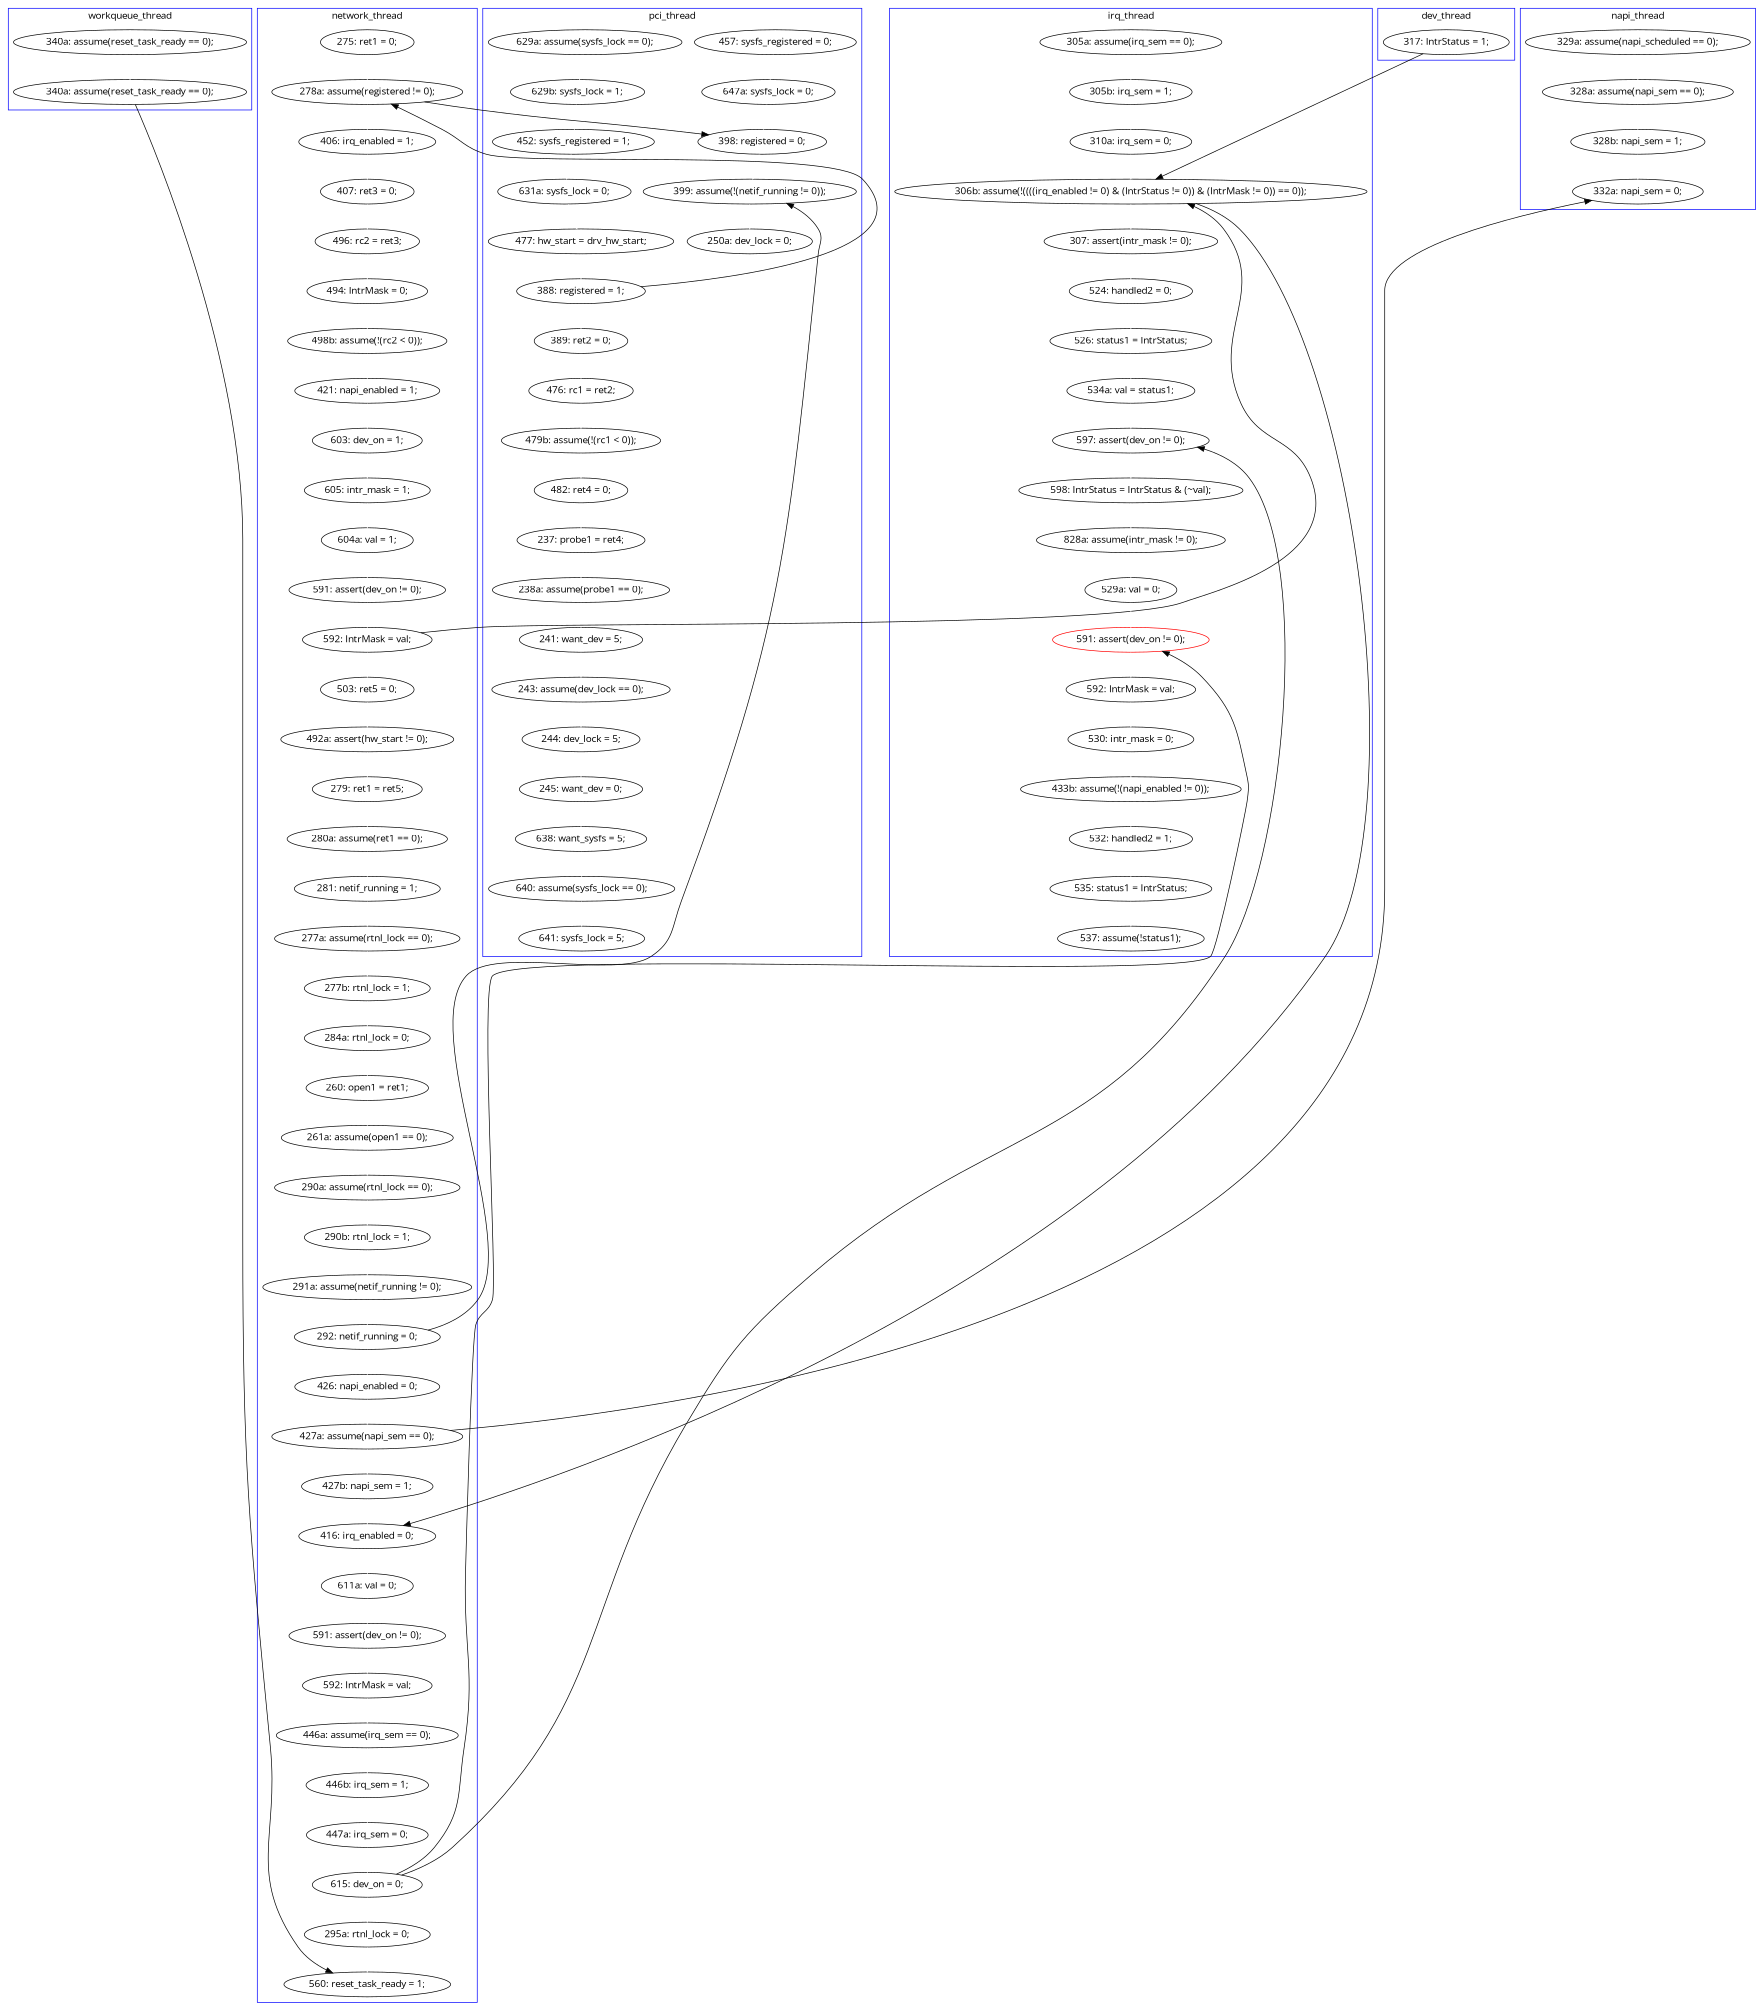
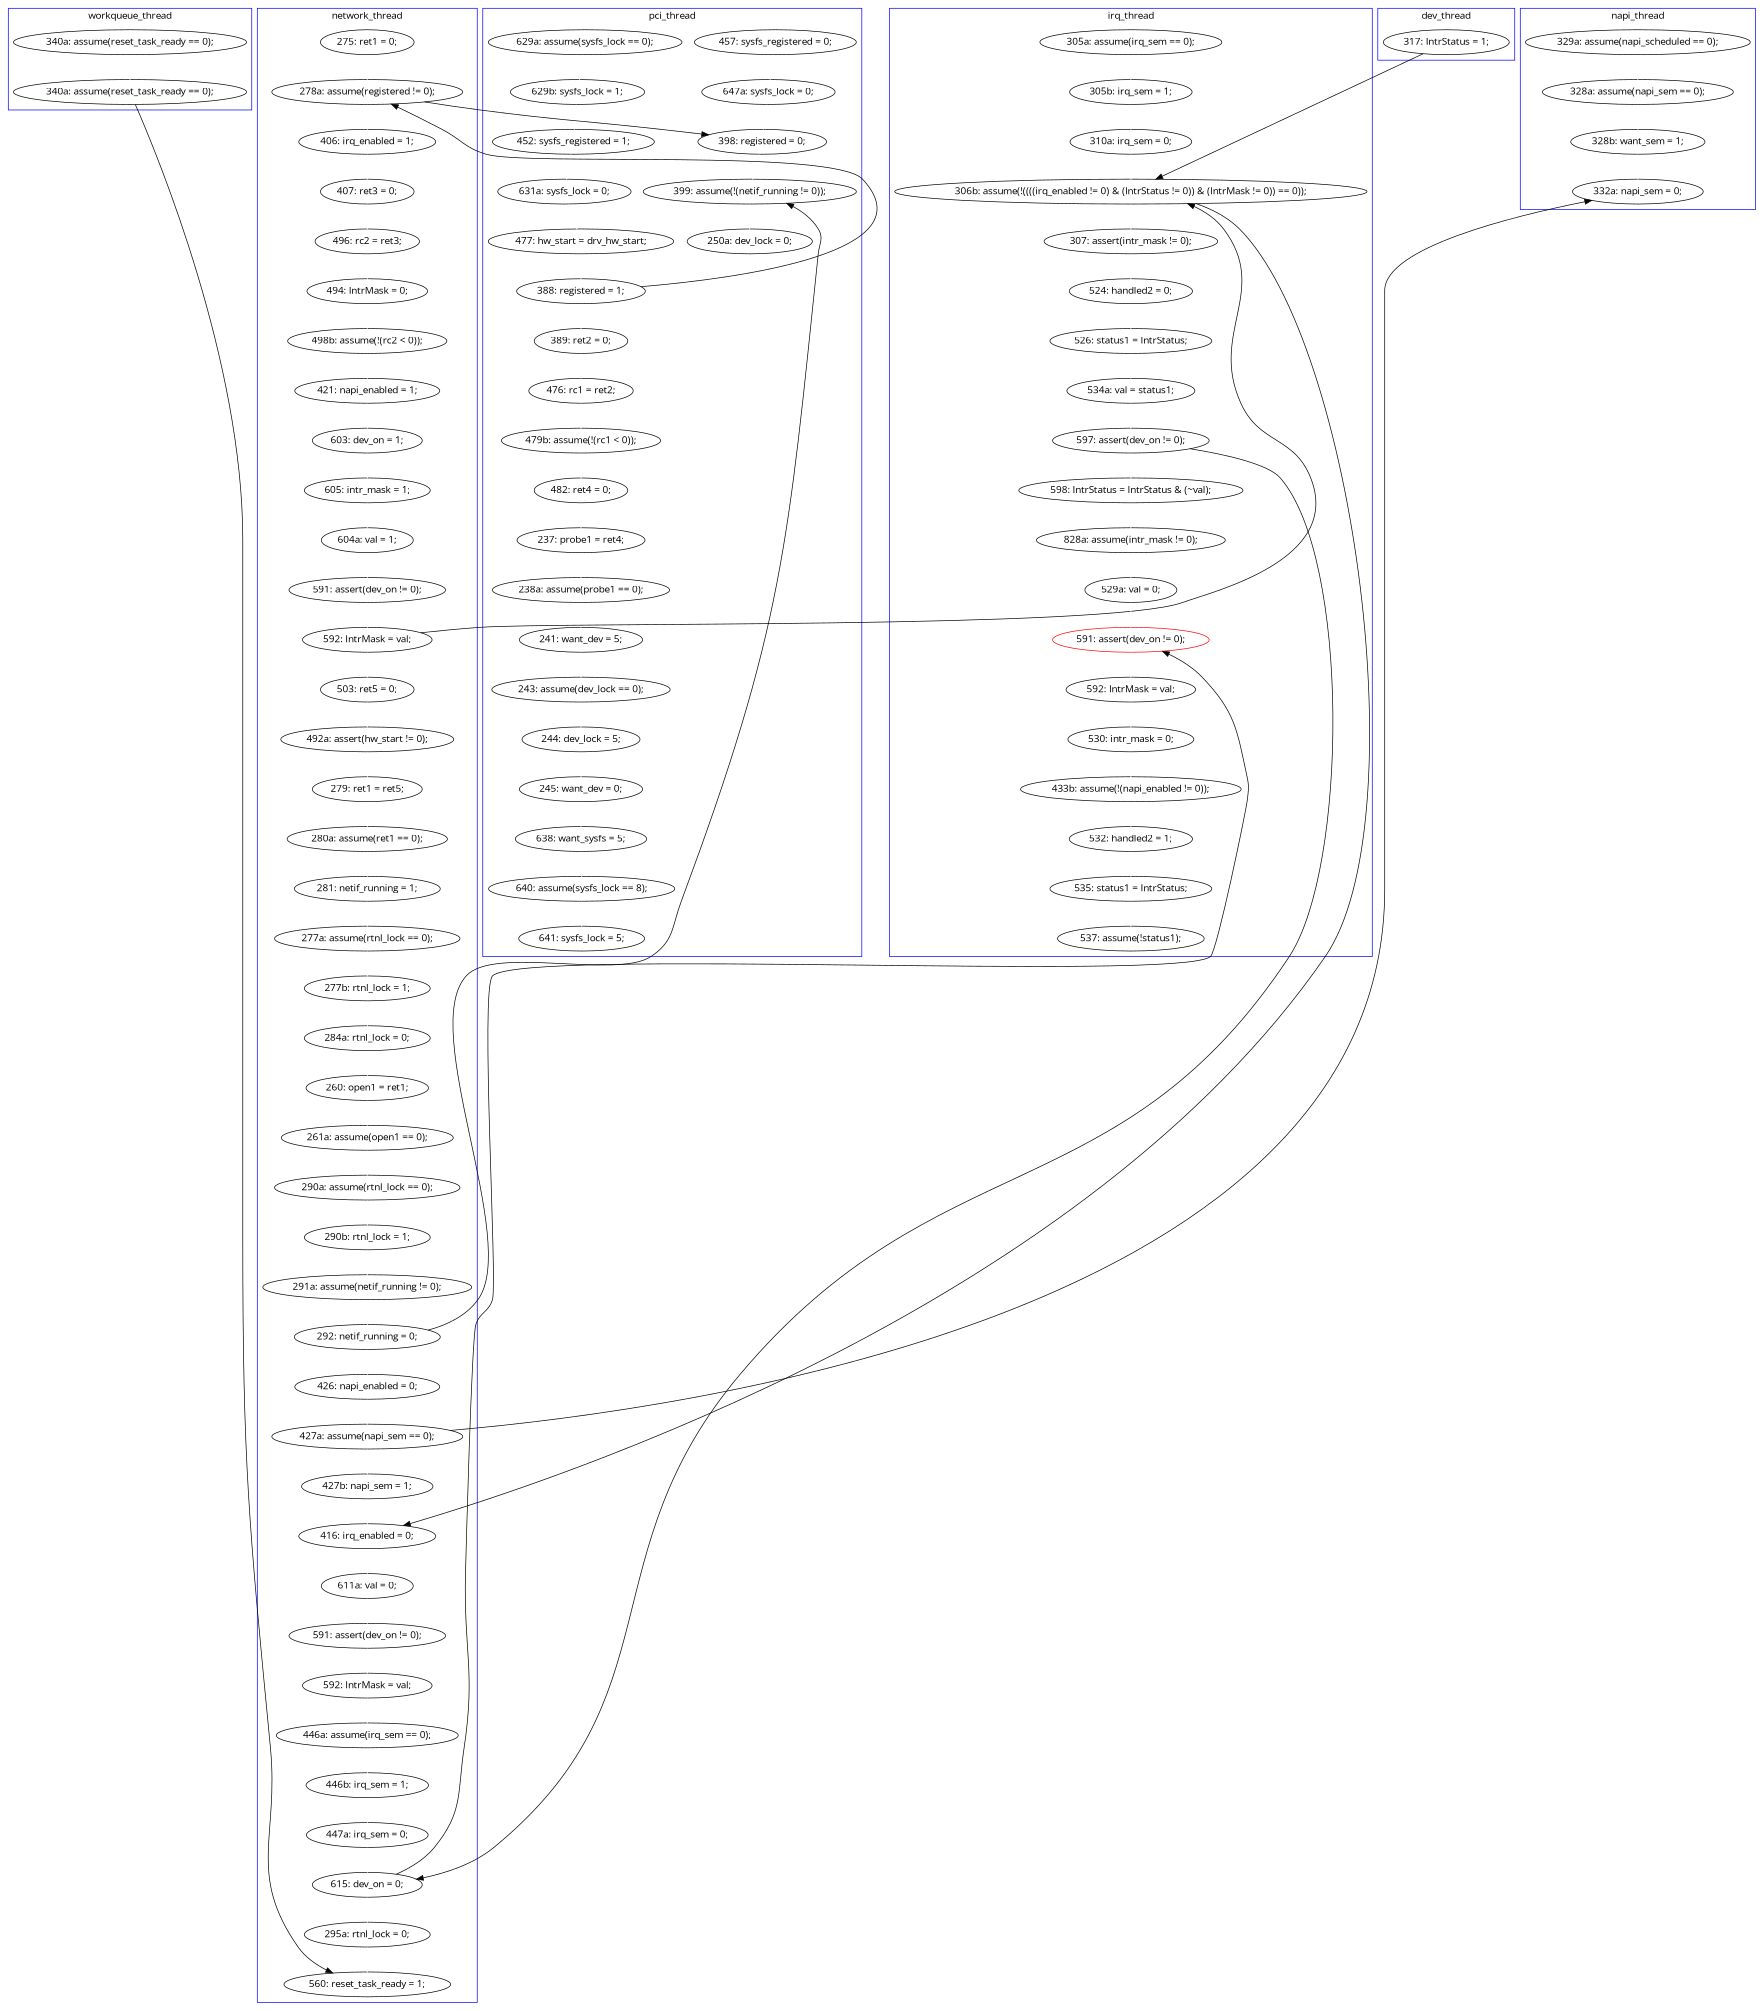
node "328b: napi_sem = 1;": label "328b: napi_sem = 1;" -> "328b: want_sem = 1;"
node "640: assume(sysfs_lock == 0);": label "640: assume(sysfs_lock == 0);" -> "640: assume(sysfs_lock == 8);"
edge "615: dev_on = 0;" -> "597: assert(dev_on != 0);": reversed
